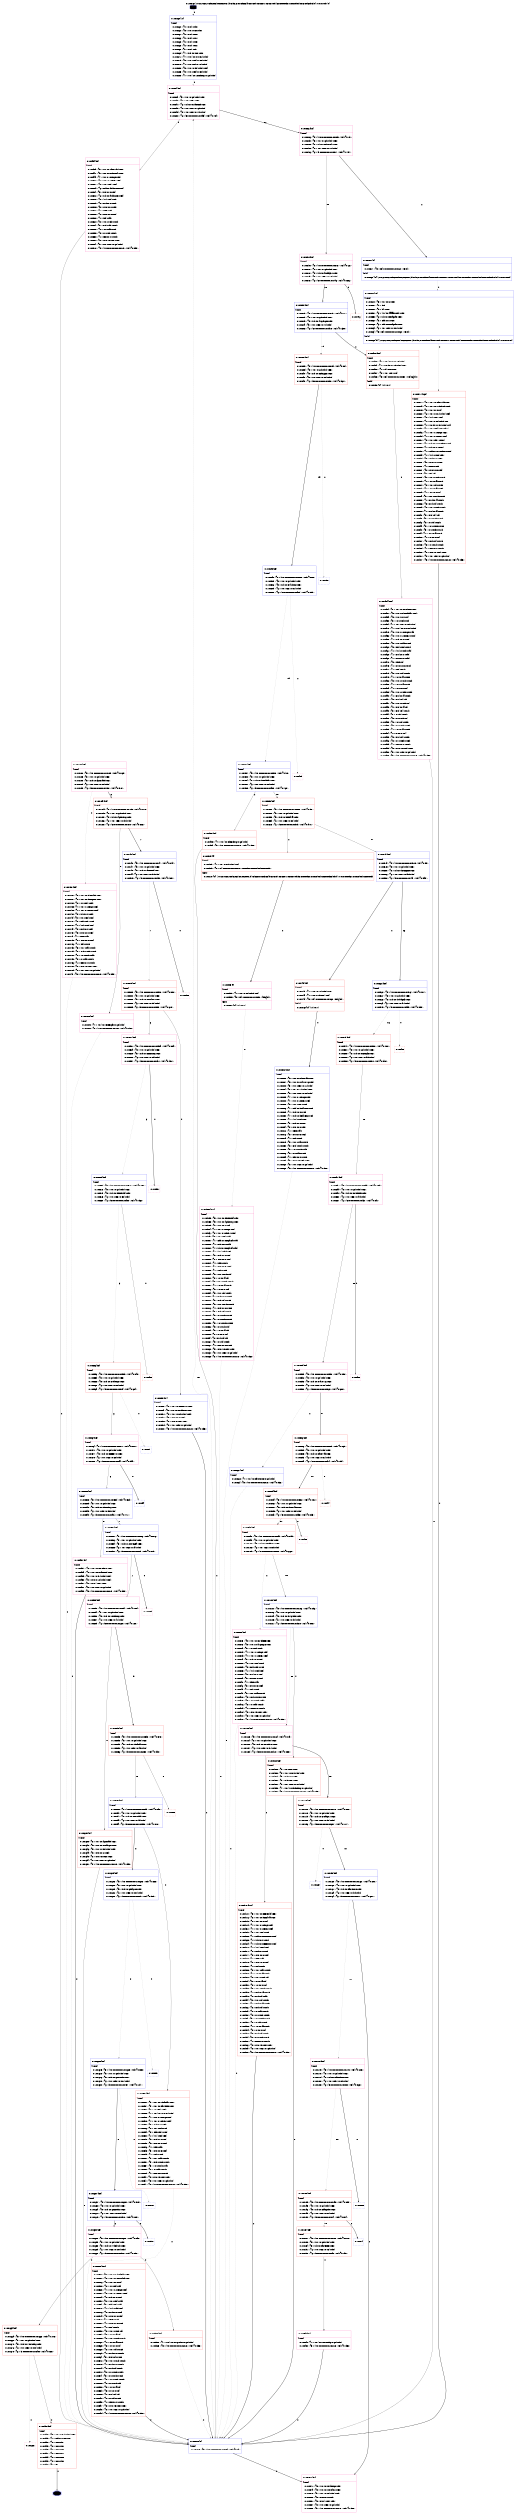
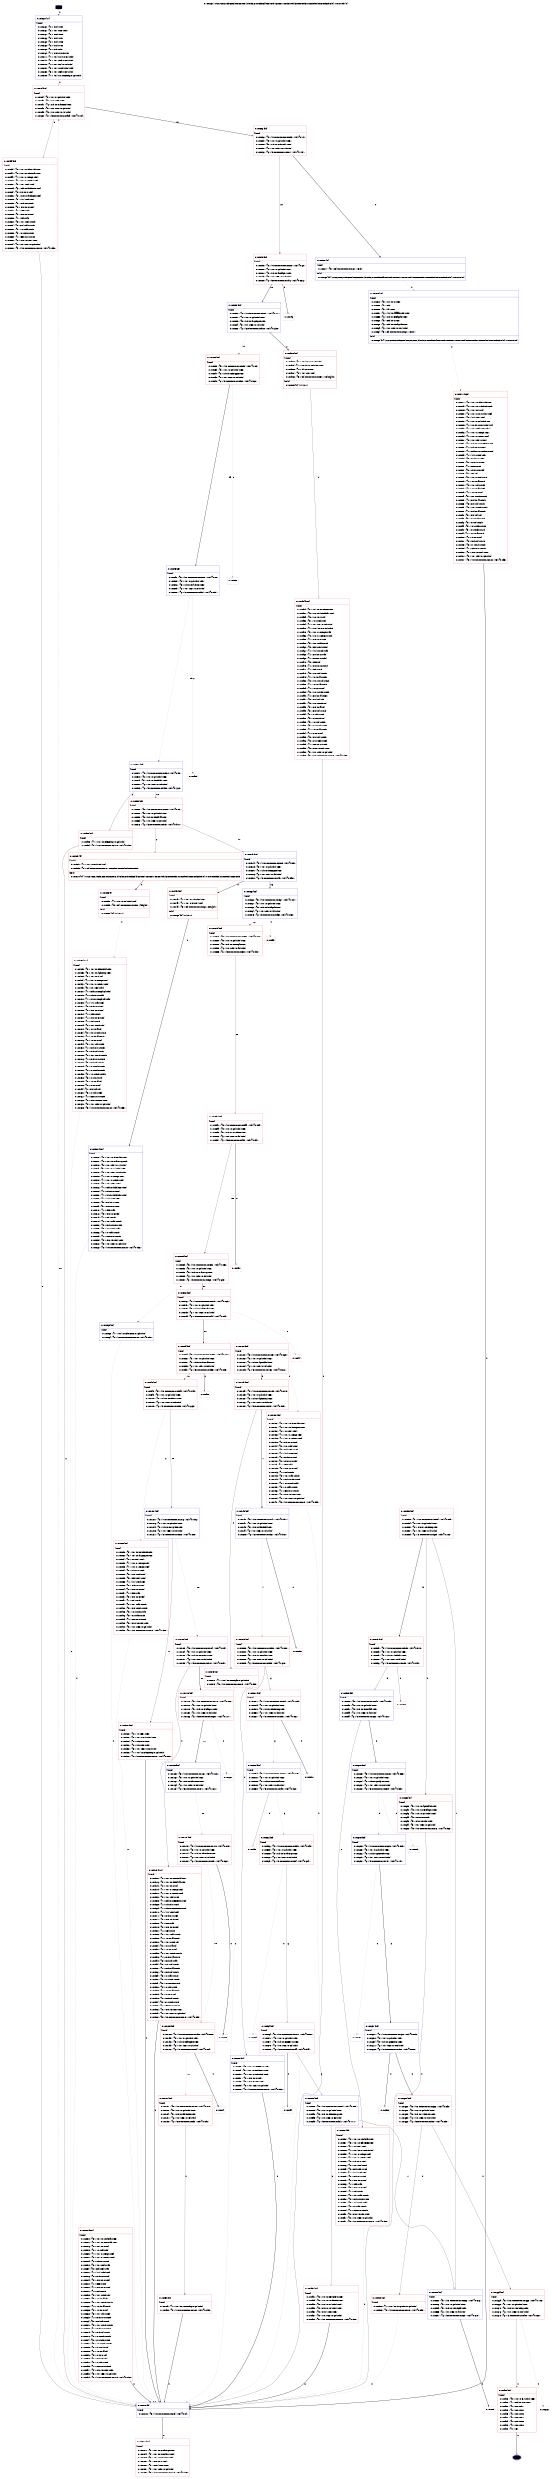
edge "0x4015a1 [25]" -> "0x4015ba [25]": reversed
edge "0x40145c [25]" -> "0x401874 [27]": removed, label "1"
